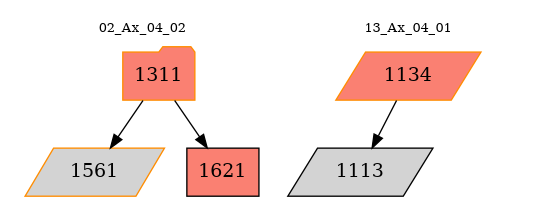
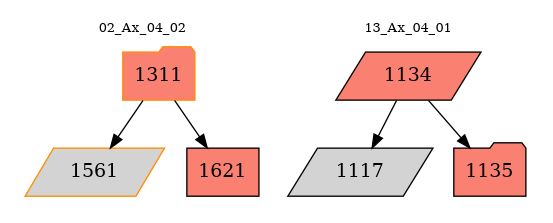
node "1134": color darkorange -> black
node "1113": label "1113" -> "1117"
node "1135": added
